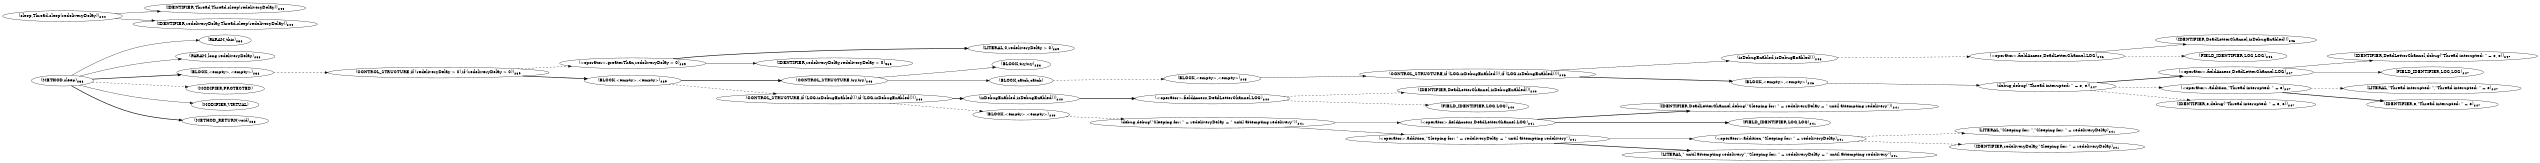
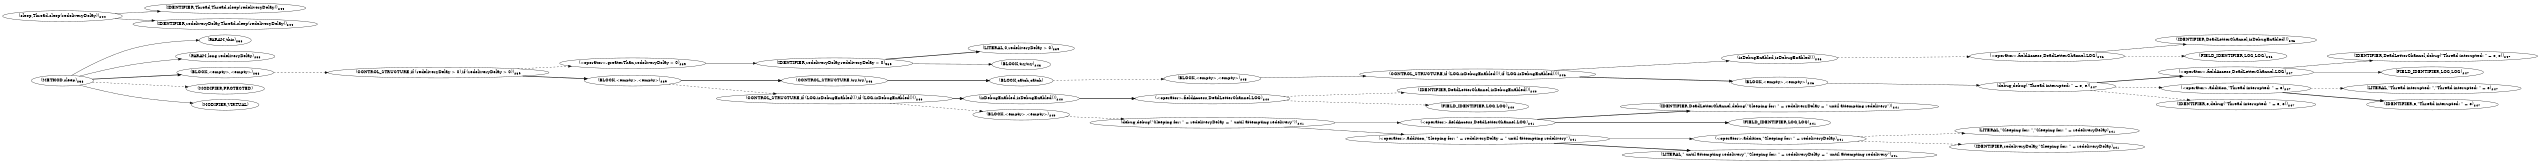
edge "(<operator>.greaterThan,redeliveryDelay > 0)" -> "(LITERAL,0,redeliveryDelay > 0)": now "(IDENTIFIER,redeliveryDelay,redeliveryDelay > 0)" -> "(LITERAL,0,redeliveryDelay > 0)"
node "(BLOCK,try,try)": text "253" -> "243"
edge "(CONTROL_STRUCTURE,try,try)" -> "(BLOCK,try,try)": now "(IDENTIFIER,redeliveryDelay,redeliveryDelay > 0)" -> "(BLOCK,try,try)"
edge "(CONTROL_STRUCTURE,try,try)" -> "(BLOCK,catch,catch)": style solid -> bold
node "(METHOD_RETURN,void)": removed
